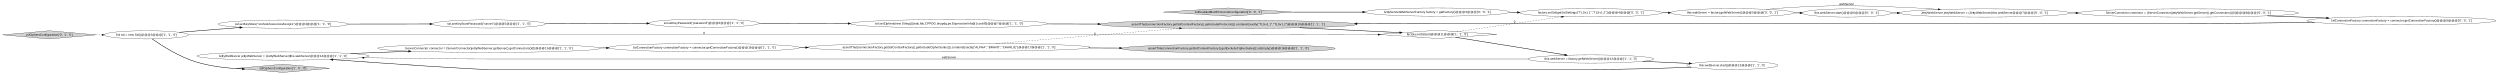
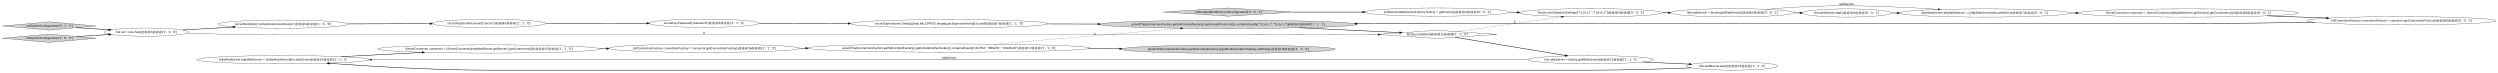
edge "sslCiphersConfiguration['0', '1', '0']" -> "Ssl ssl = new Ssl()@@@3@@@['1', '1', '0']": style dashed -> bold
edge "Ssl ssl = new Ssl()@@@3@@@['1', '1', '0']" -> "sslCiphersConfiguration['1', '0', '0']": reversed
